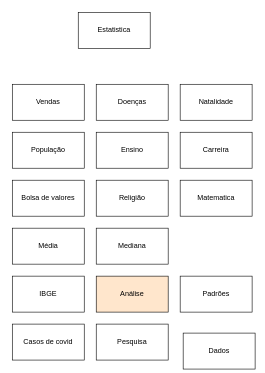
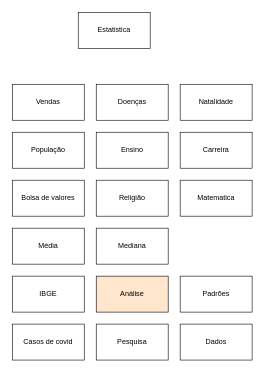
node "Dados": moved (219, 351) -> (216, 342)
